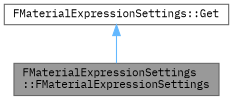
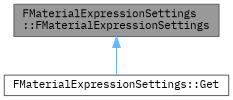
edge "FMaterialExpressionSettings ::FMaterialExpressionSettings" -> "FMaterialExpressionSettings::Get": reversed
